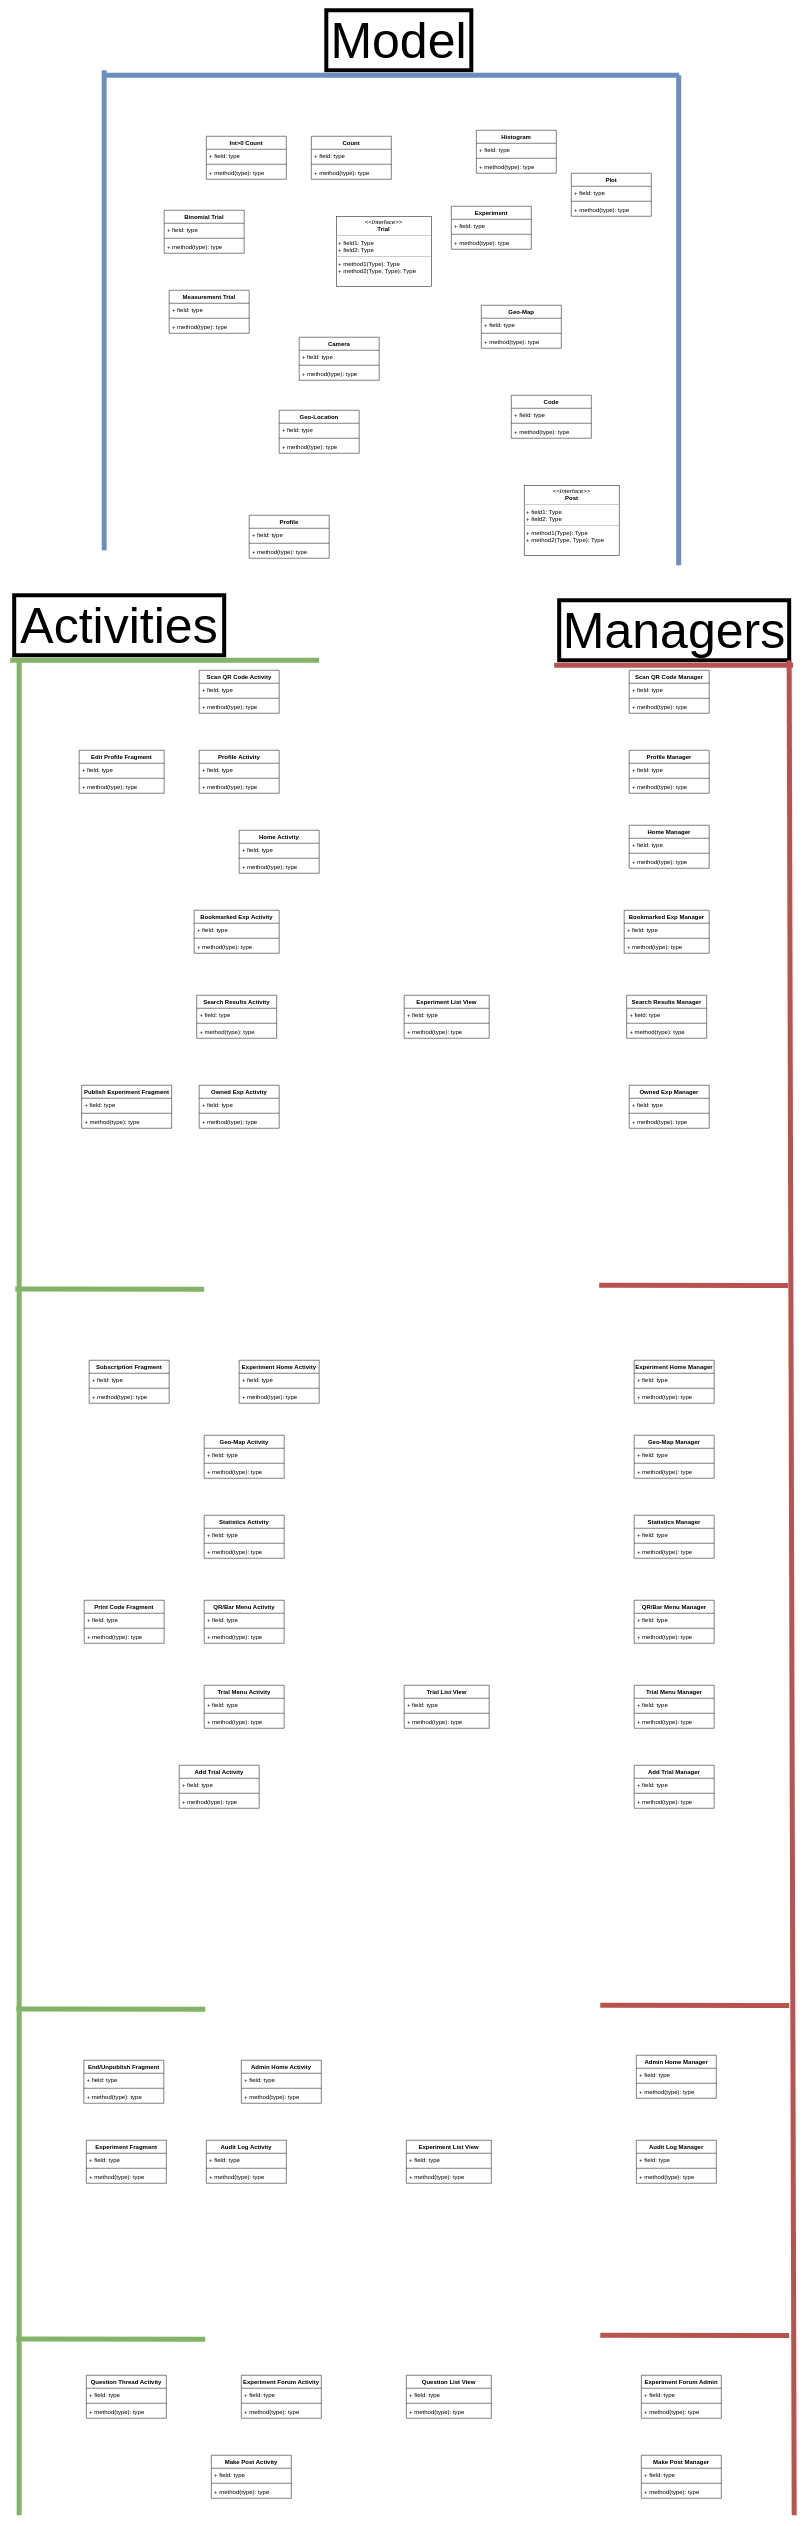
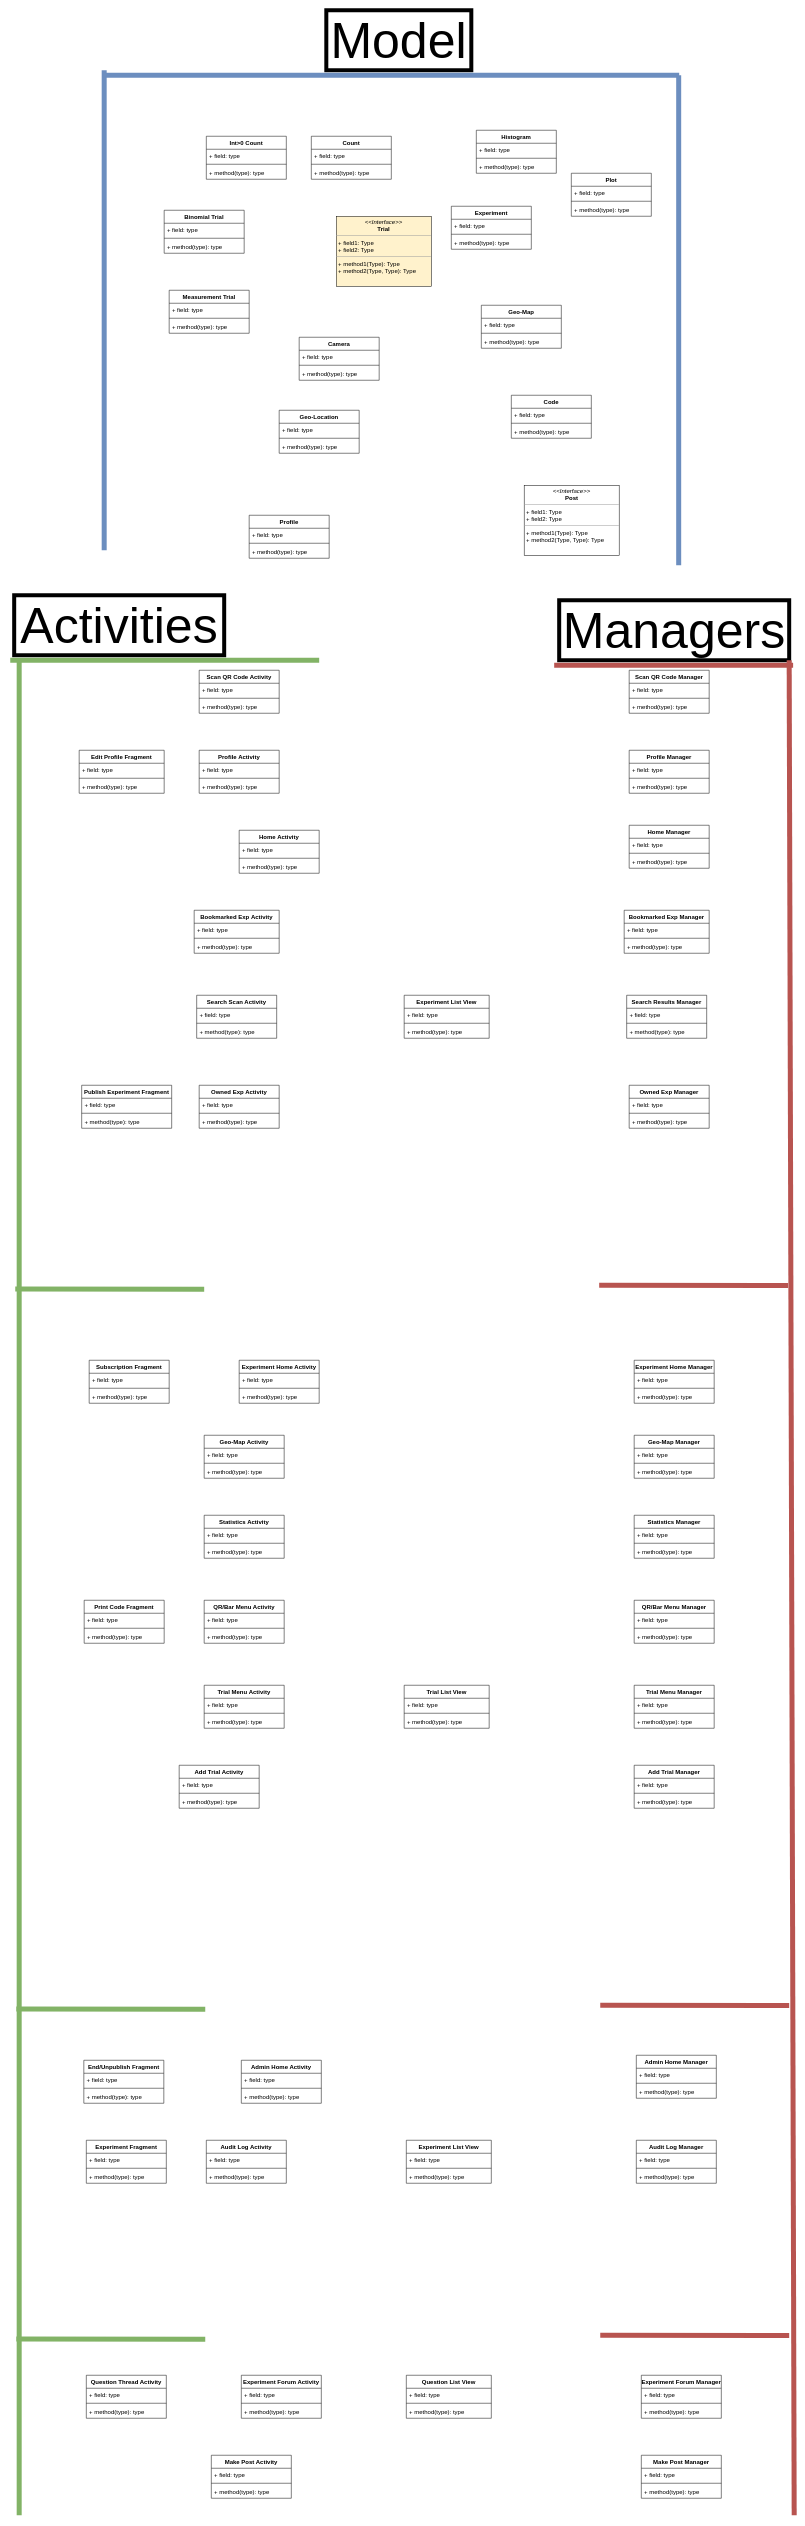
node "<<Interface>> Trial + field1: Type + field2: Type + method1(Type): Type + method2(Type, Type): Type": fillcolor #ffffff -> #fff2cc
node "Search Results Activity": label "Search Results Activity" -> "Search Scan Activity"
node "Experiment Forum Admin": label "Experiment Forum Admin" -> "Experiment Forum Manager"
